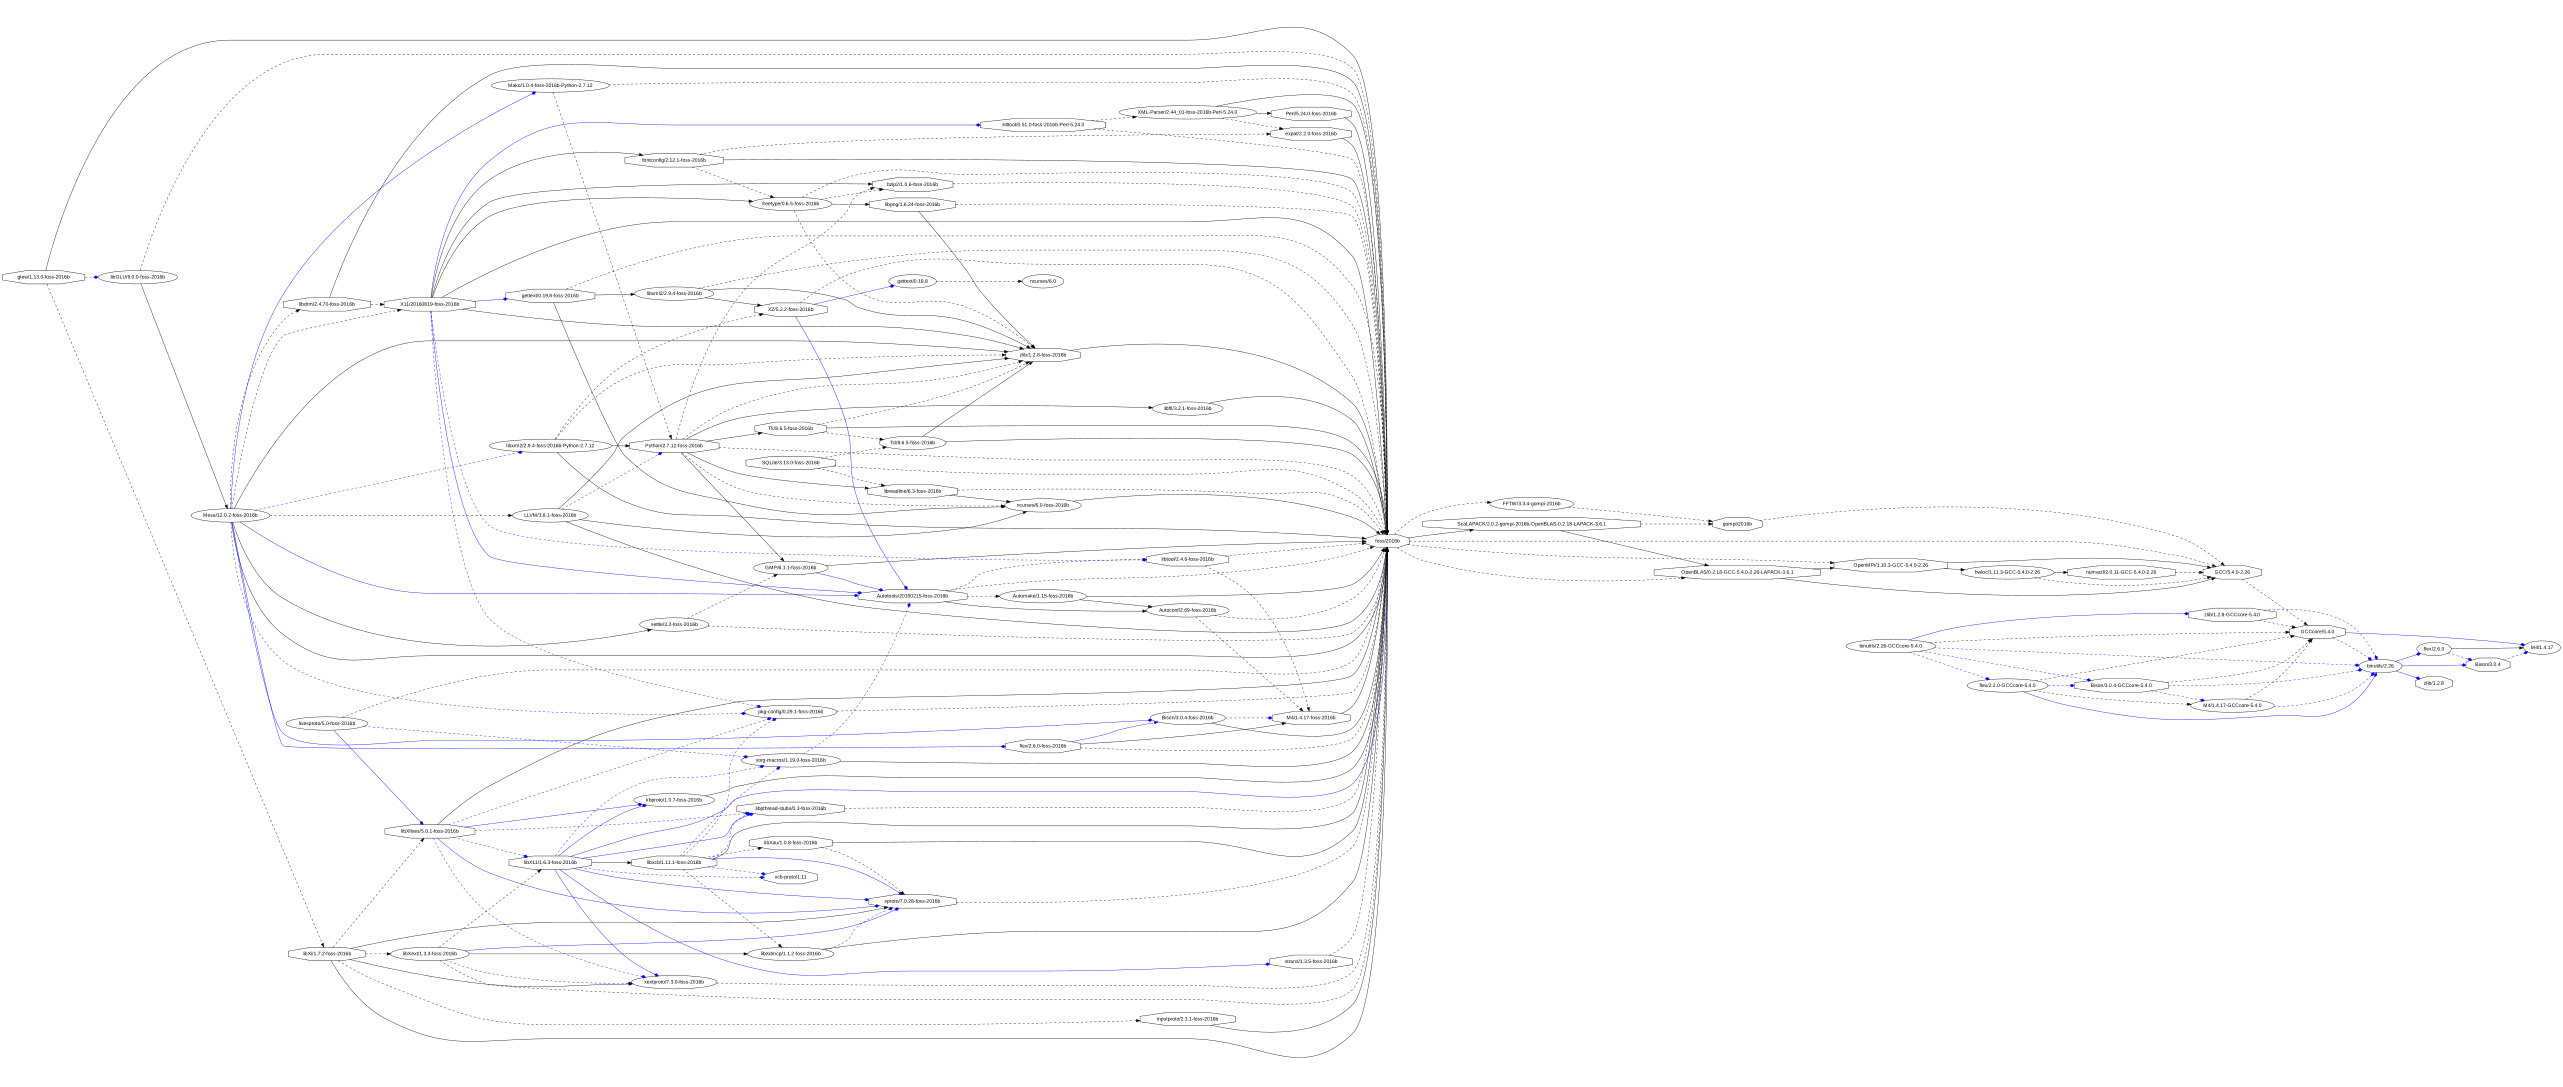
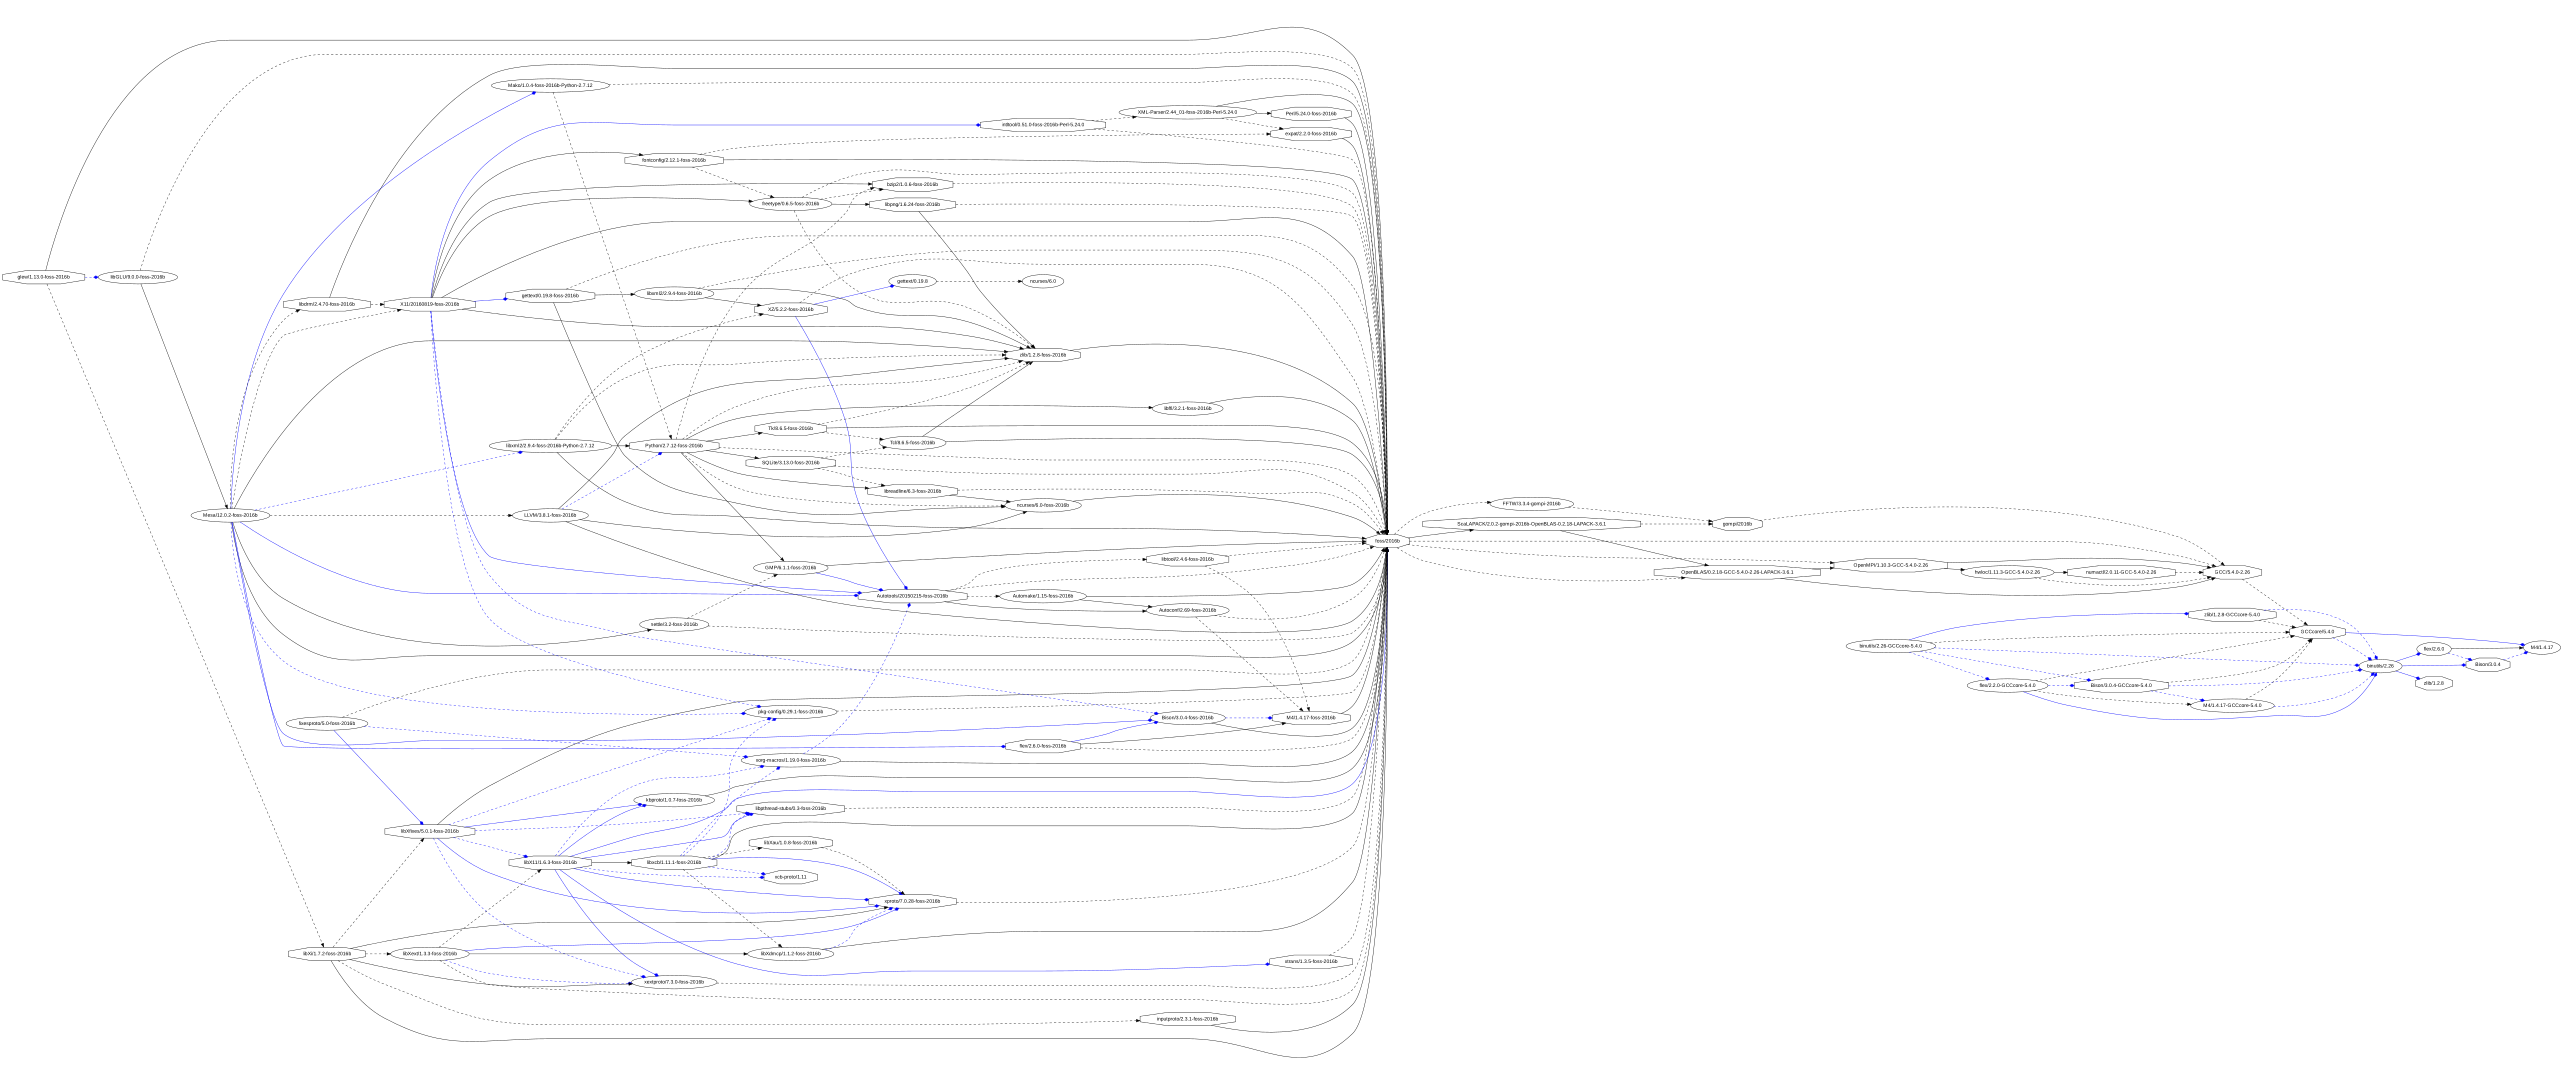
edge "Python/2.7.12-foss-2016b" -> "SQLite/3.13.0-foss-2016b": added
edge "X11/20160819-foss-2016b" -> "libtool/2.4.6-foss-2016b": now "X11/20160819-foss-2016b" -> "Bison/3.0.4-foss-2016b"
edge "flex/2.6.0-foss-2016b" -> "Bison/3.0.4-foss-2016b": arrowhead normal -> diamond
edge "libXau/1.0.8-foss-2016b" -> "foss/2016b": removed
